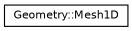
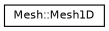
node "Geometry::Mesh1D": label "Geometry::Mesh1D" -> "Mesh::Mesh1D"
